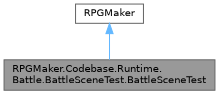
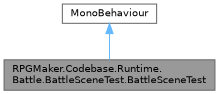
node "RPGMaker": label "RPGMaker" -> "MonoBehaviour"
